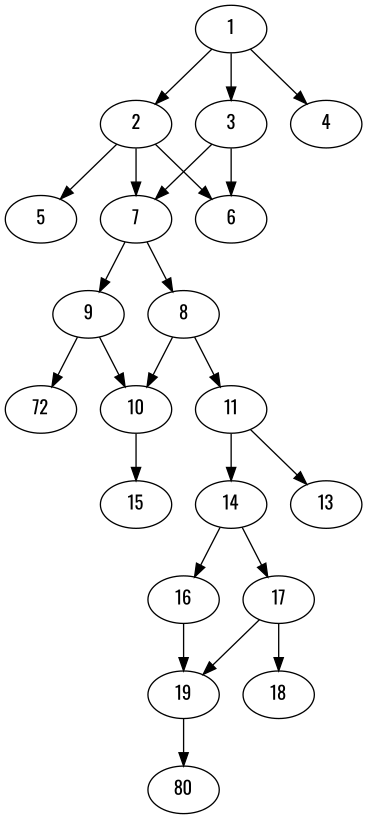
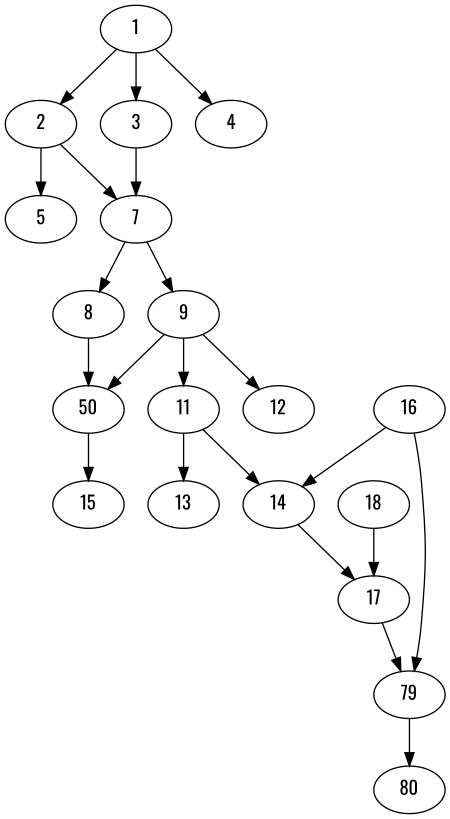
node "6": removed
edge "8" -> "11": now "9" -> "11"
node "72": label "72" -> "12"
node "10": label "10" -> "50"
edge "14" -> "16": reversed
edge "17" -> "18": reversed
node "19": label "19" -> "79"
